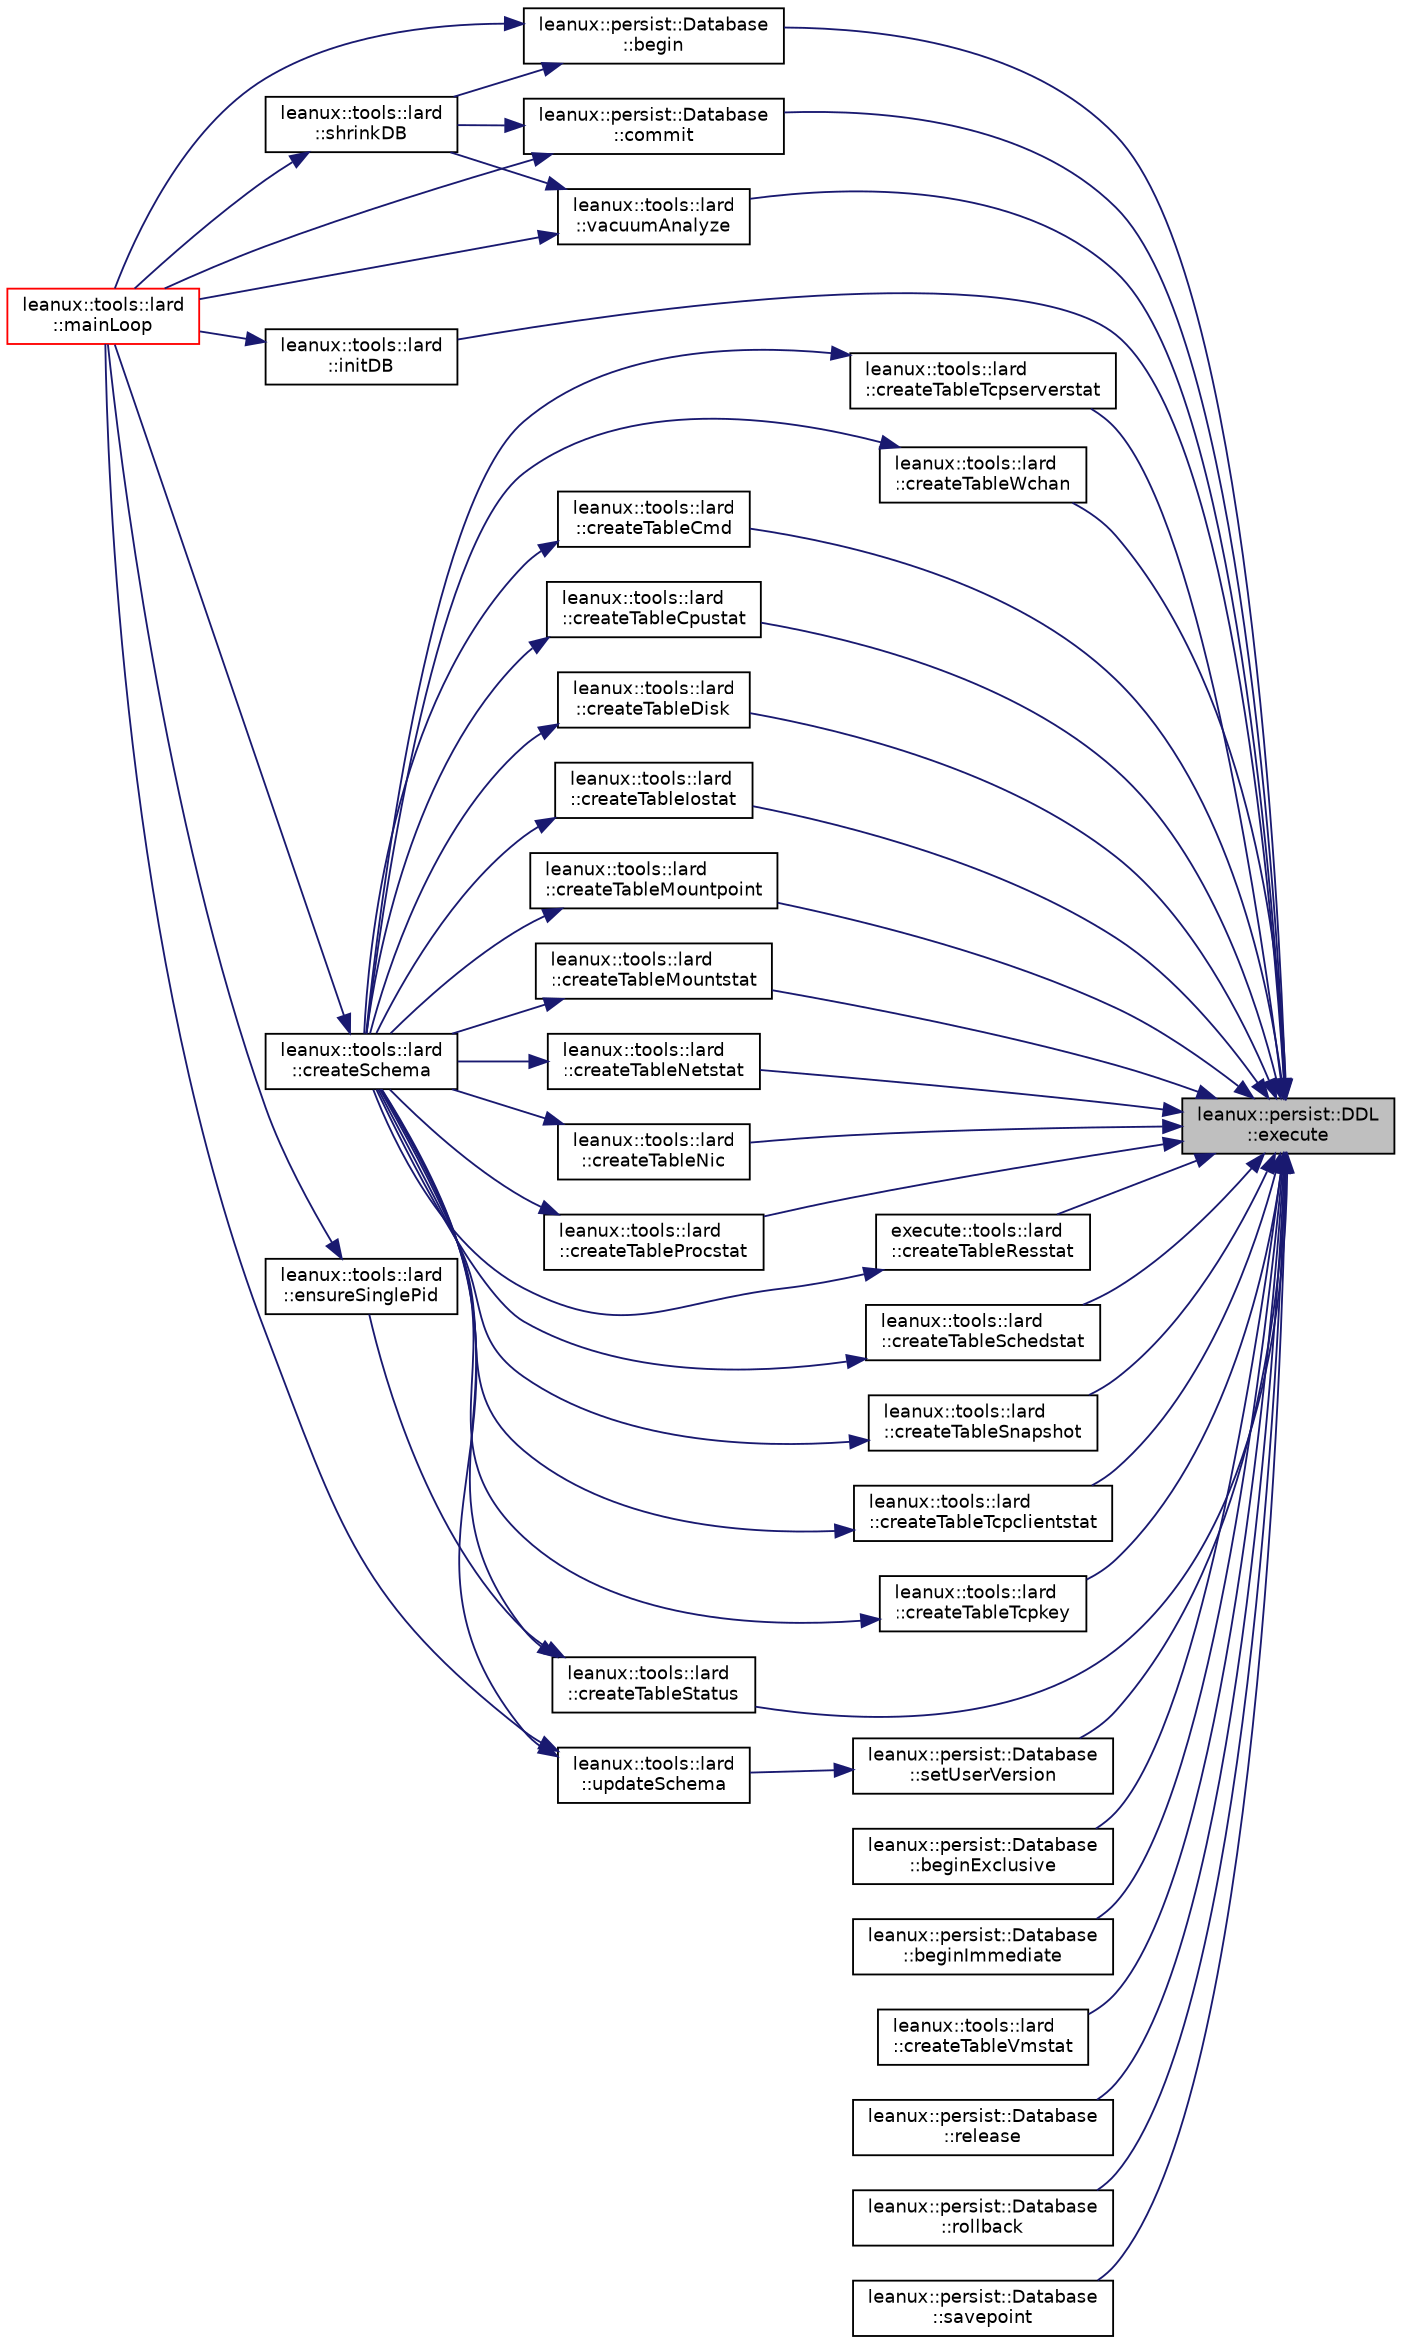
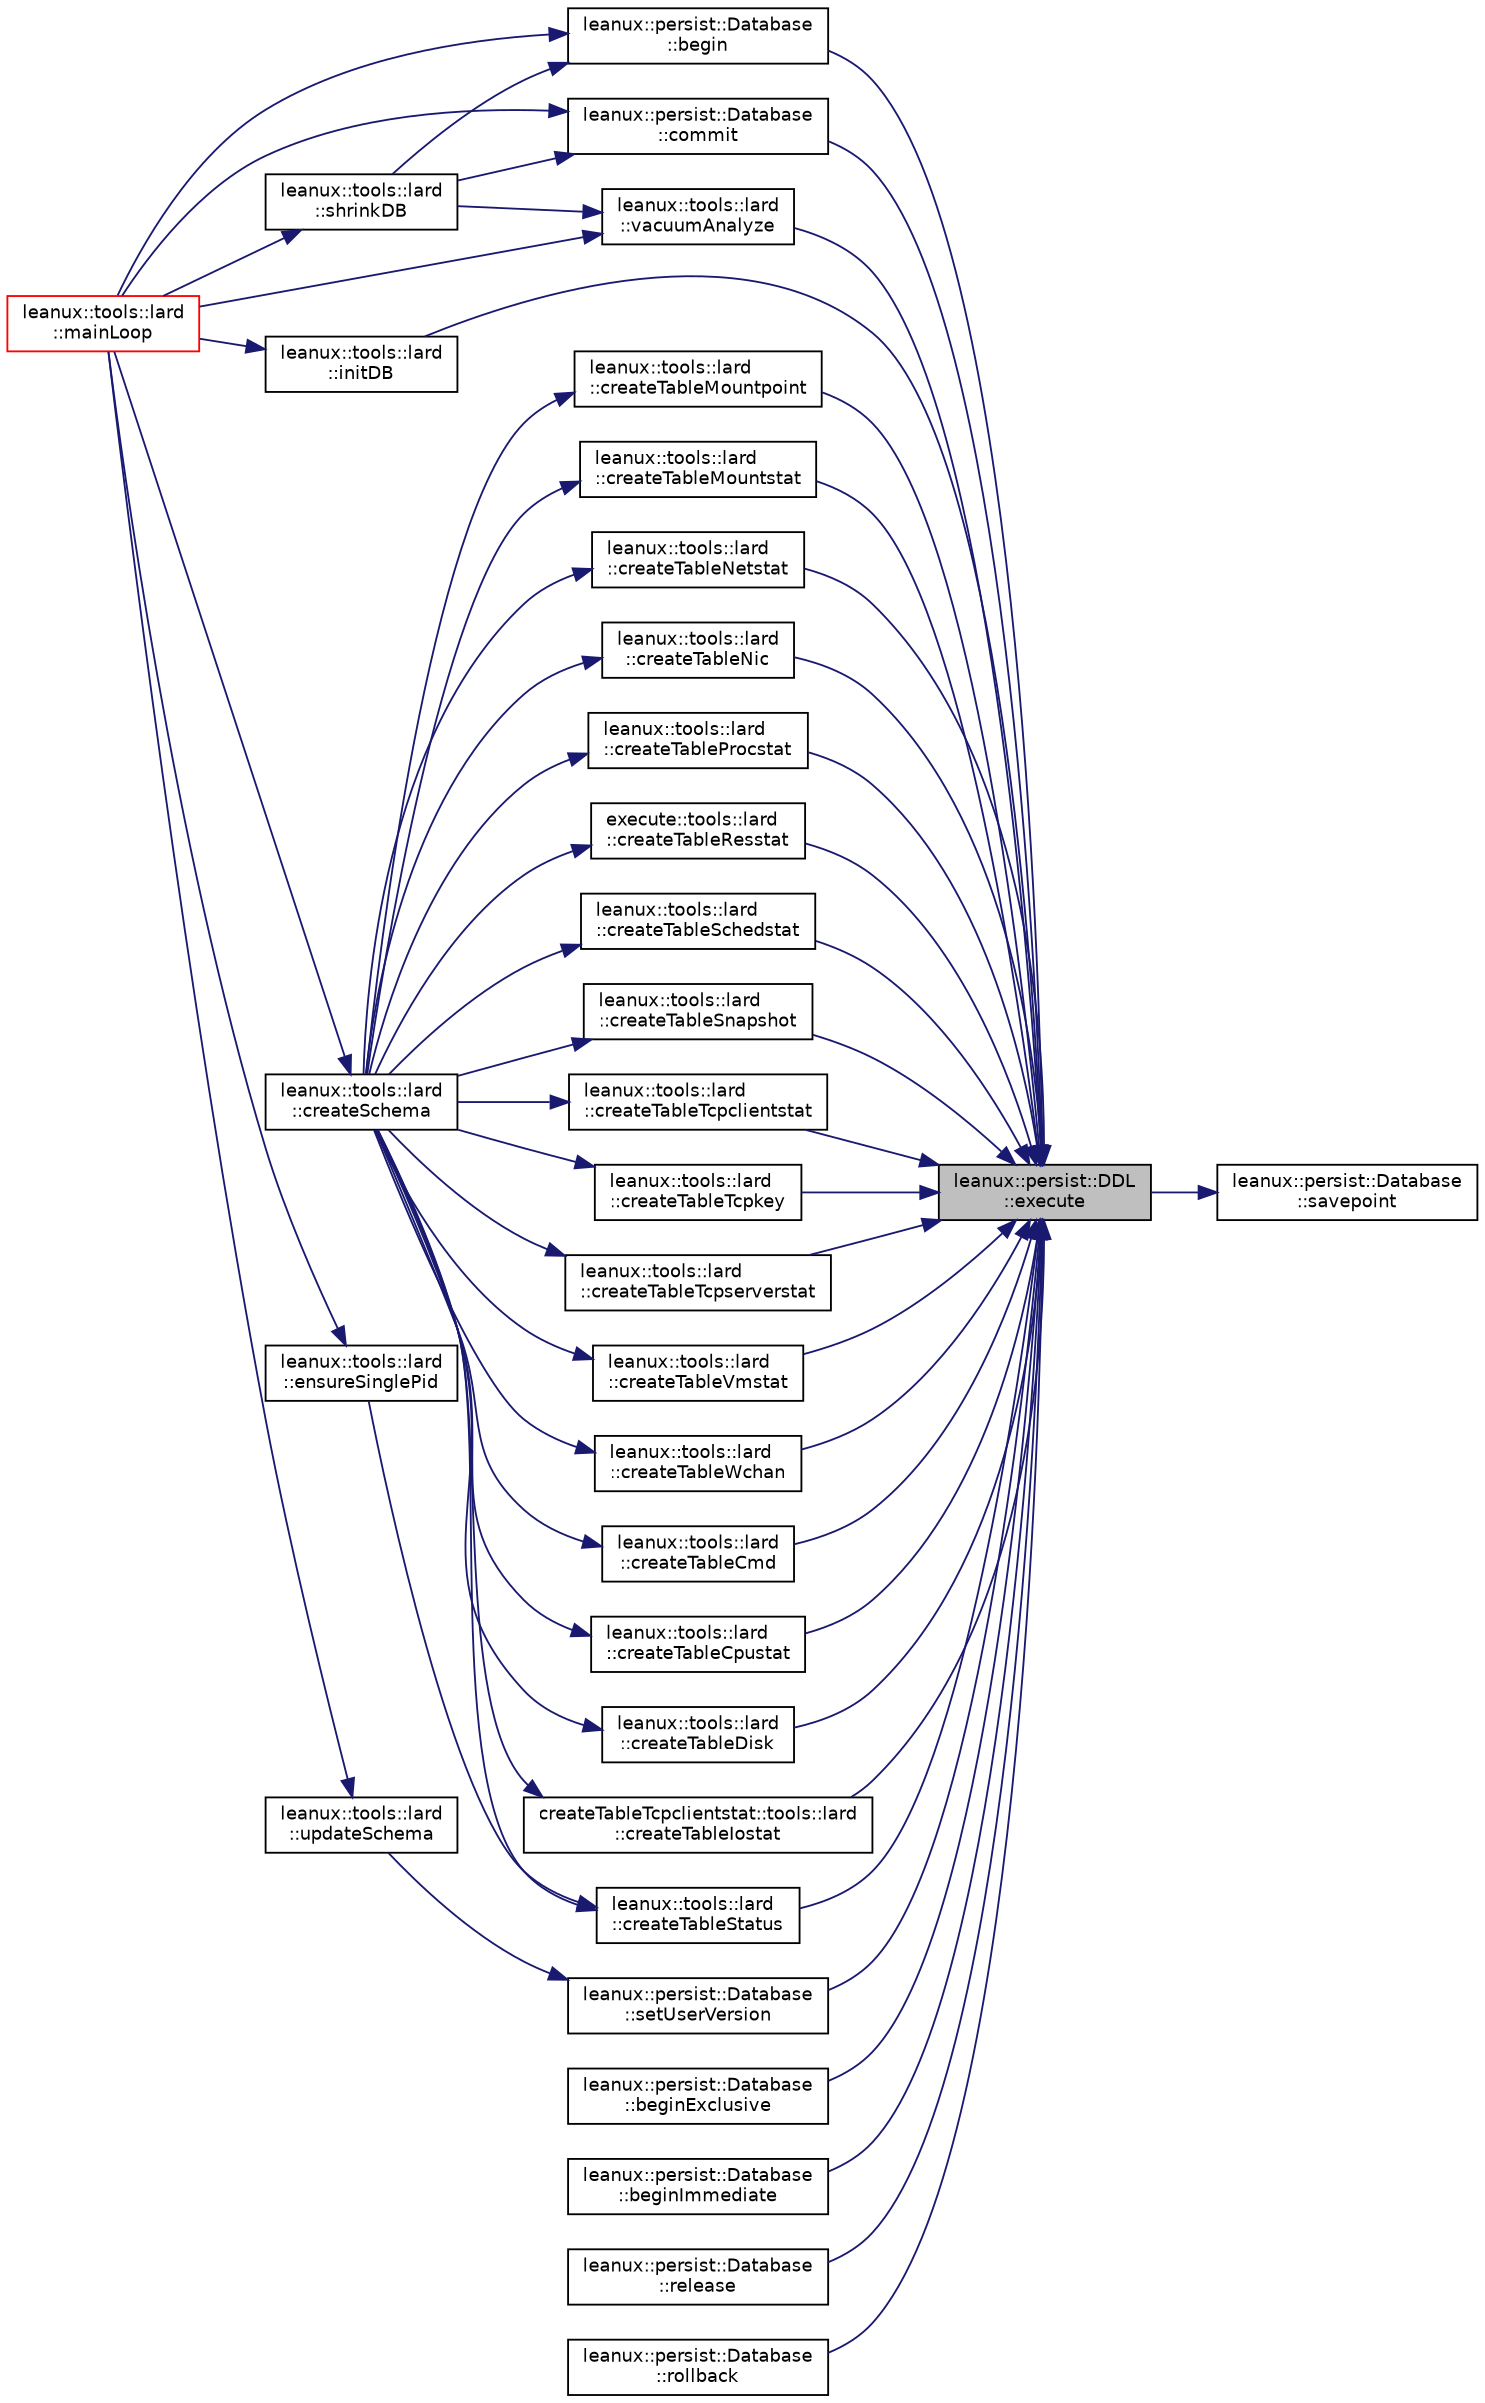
node "leanux::tools::lard ::createTableIostat": label "leanux::tools::lard ::createTableIostat" -> "createTableTcpclientstat::tools::lard ::createTableIostat"
edge "leanux::tools::lard ::createSchema" -> "leanux::tools::lard ::updateSchema": now "leanux::tools::lard ::createSchema" -> "leanux::tools::lard ::createTableVmstat"
edge "leanux::persist::Database ::savepoint" -> "leanux::persist::DDL ::execute": reversed
